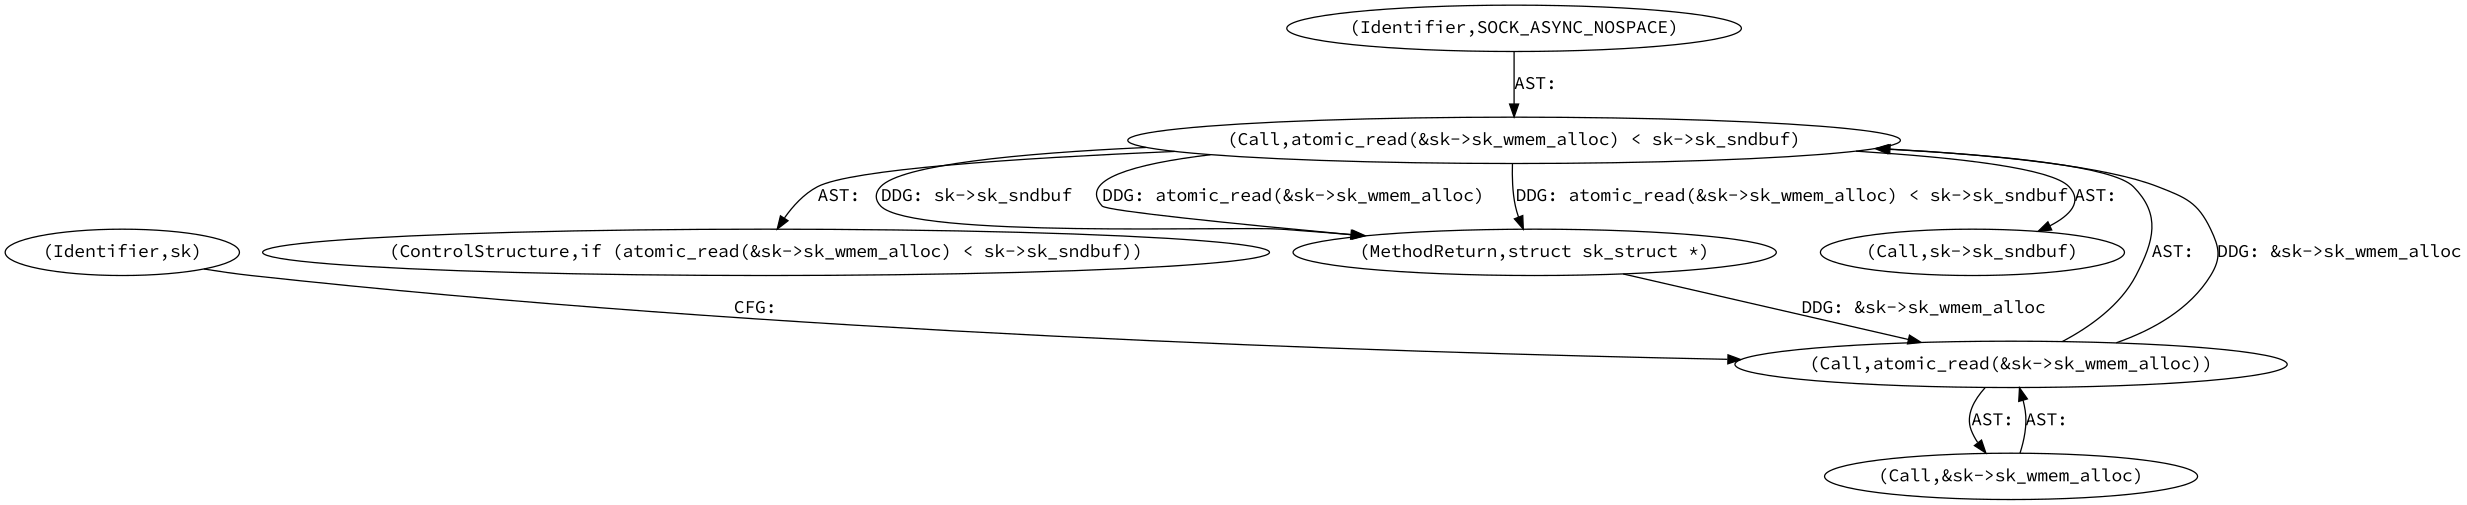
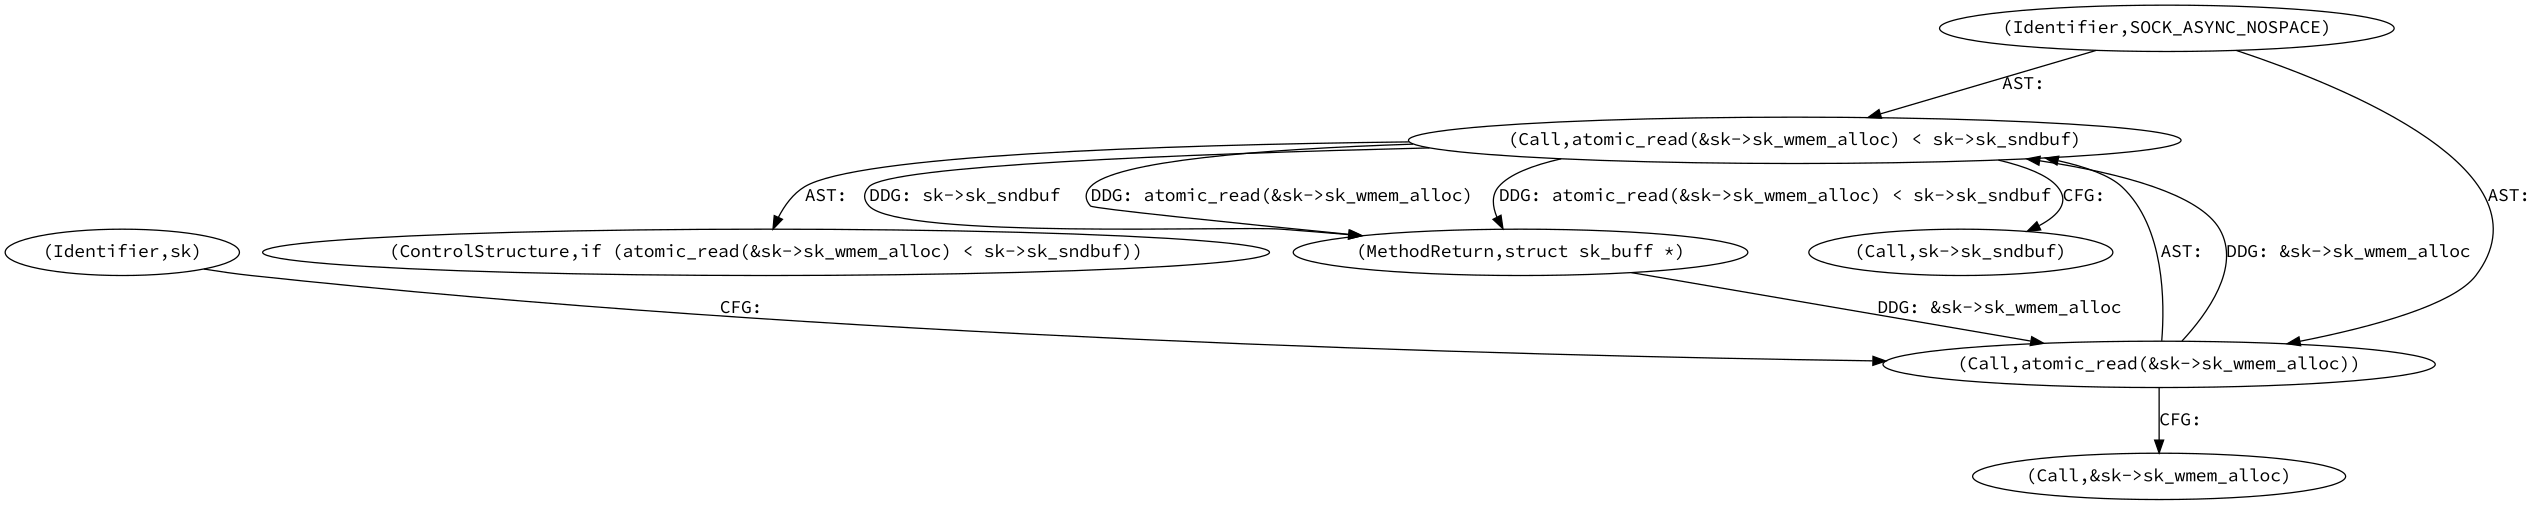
edge "(Call,atomic_read(&sk->sk_wmem_alloc) < sk->sk_sndbuf)" -> "(Call,sk->sk_sndbuf)": label "AST: " -> "CFG: "
node "(MethodReturn,struct sk_struct *)": label "(MethodReturn,struct sk_struct *)" -> "(MethodReturn,struct sk_buff *)"
edge "(Call,atomic_read(&sk->sk_wmem_alloc))" -> "(Call,&sk->sk_wmem_alloc)": label "AST: " -> "CFG: "
edge "(Call,&sk->sk_wmem_alloc)" -> "(Call,atomic_read(&sk->sk_wmem_alloc))": now "(Identifier,SOCK_ASYNC_NOSPACE)" -> "(Call,atomic_read(&sk->sk_wmem_alloc))"
